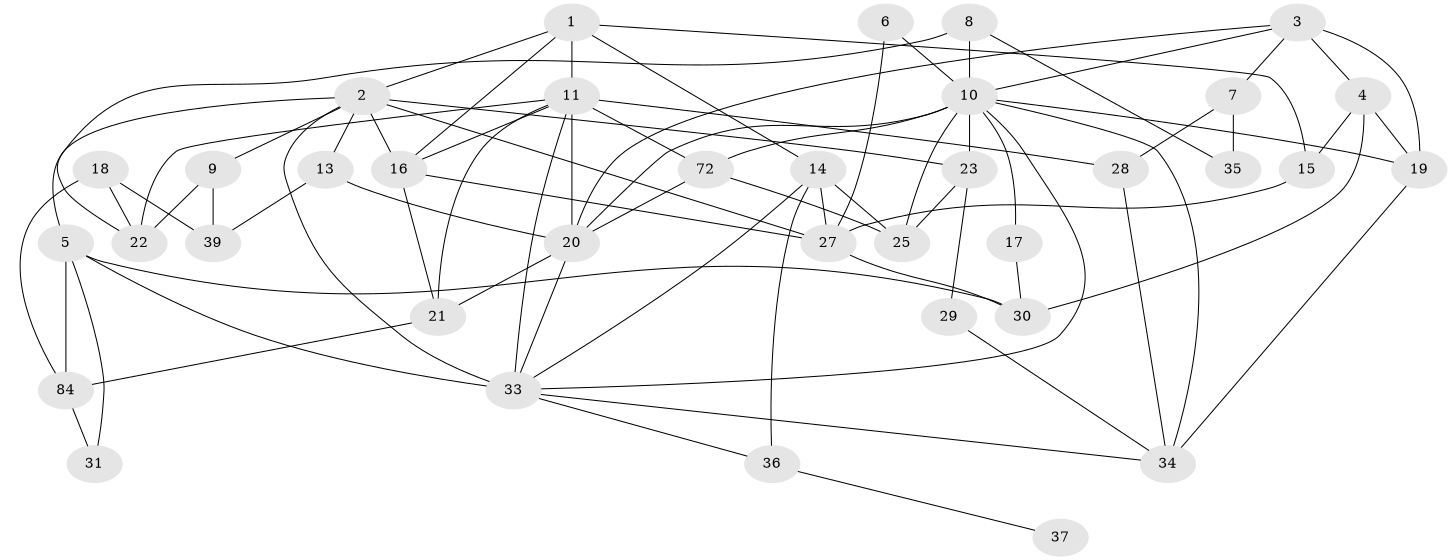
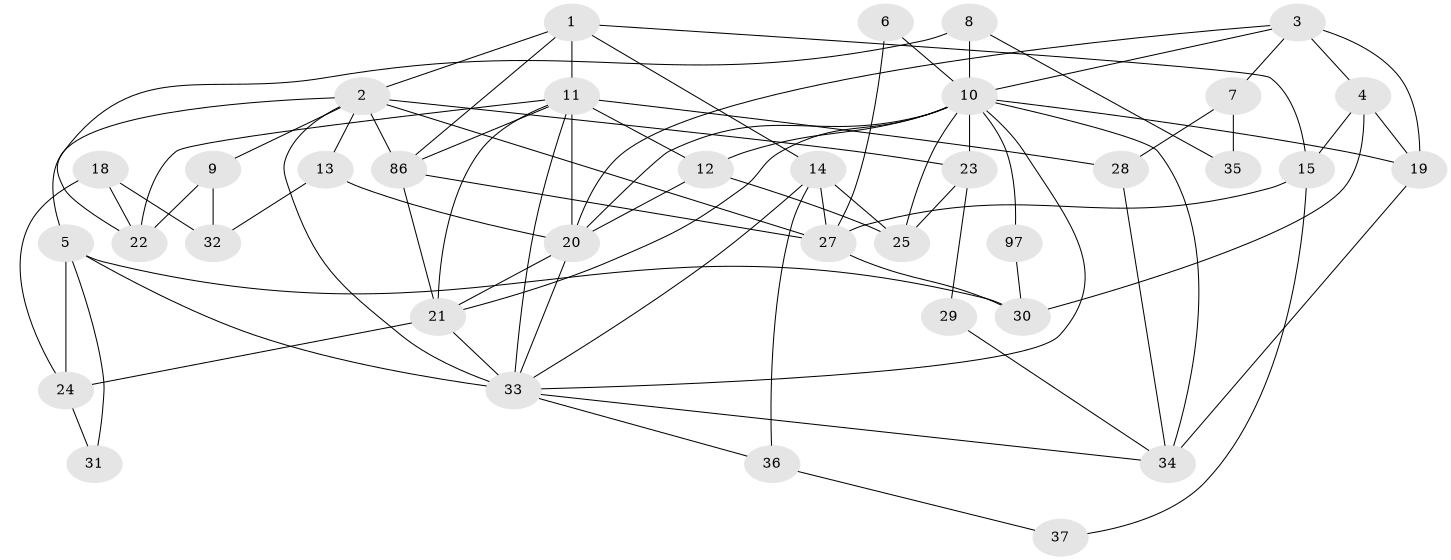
node "16": label "16" -> "86"
node "72": label "72" -> "12"
edge "10" -- "21": added
node "39": label "39" -> "32"
node "17": label "17" -> "97"
edge "21" -- "33": added
node "84": label "84" -> "24"
edge "15" -- "37": added
